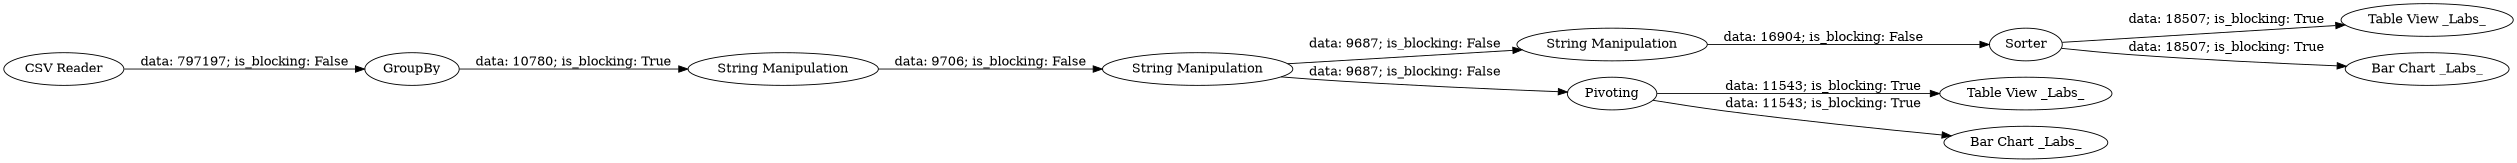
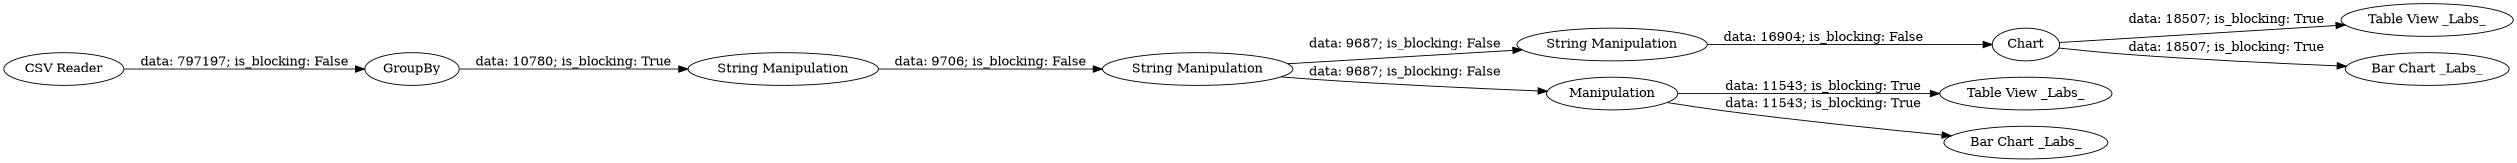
node "Sorter": label "Sorter" -> "Chart"
node "Pivoting": label "Pivoting" -> "Manipulation"
